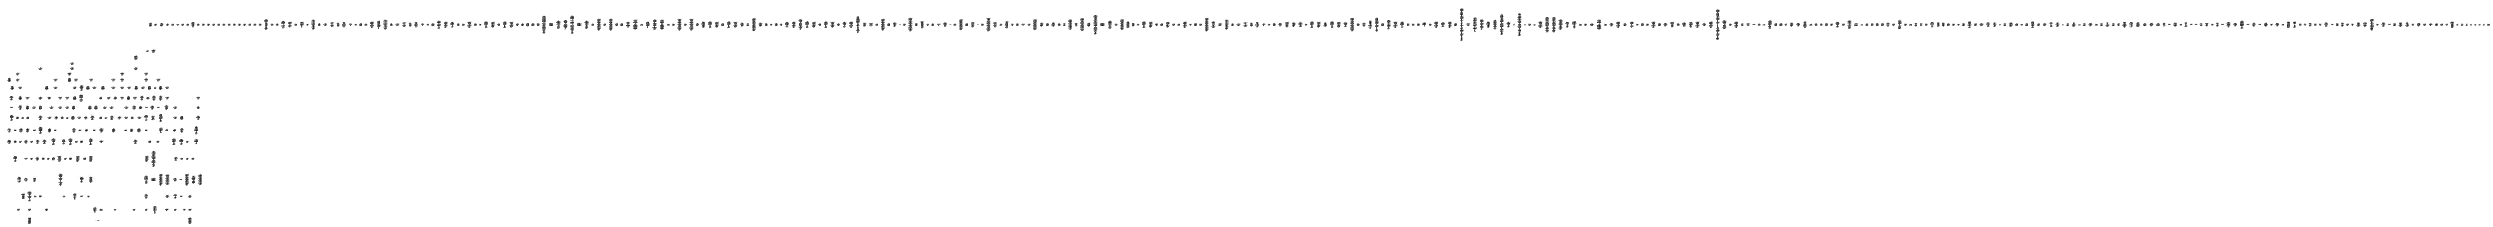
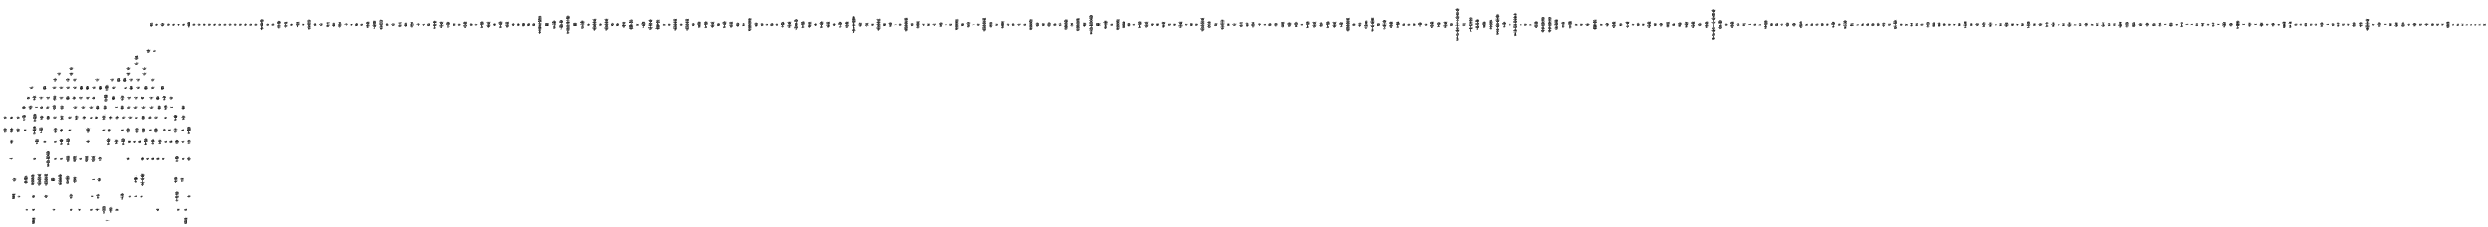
node "# 0x320 JUMPDEST PUSHX Data JUMP": removed
node "# 0x22c6 PUSHX Data REVERT": added
